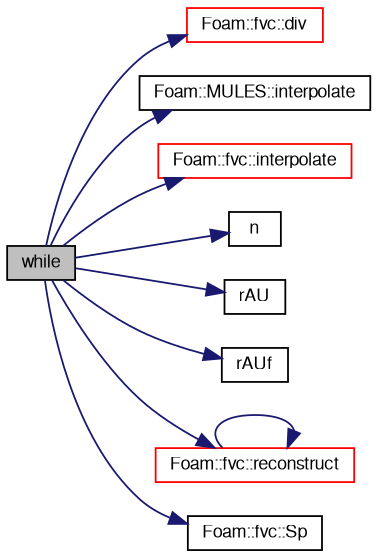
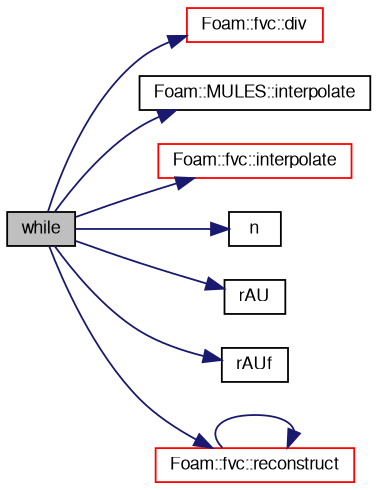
node "Foam::fvc::Sp": removed
